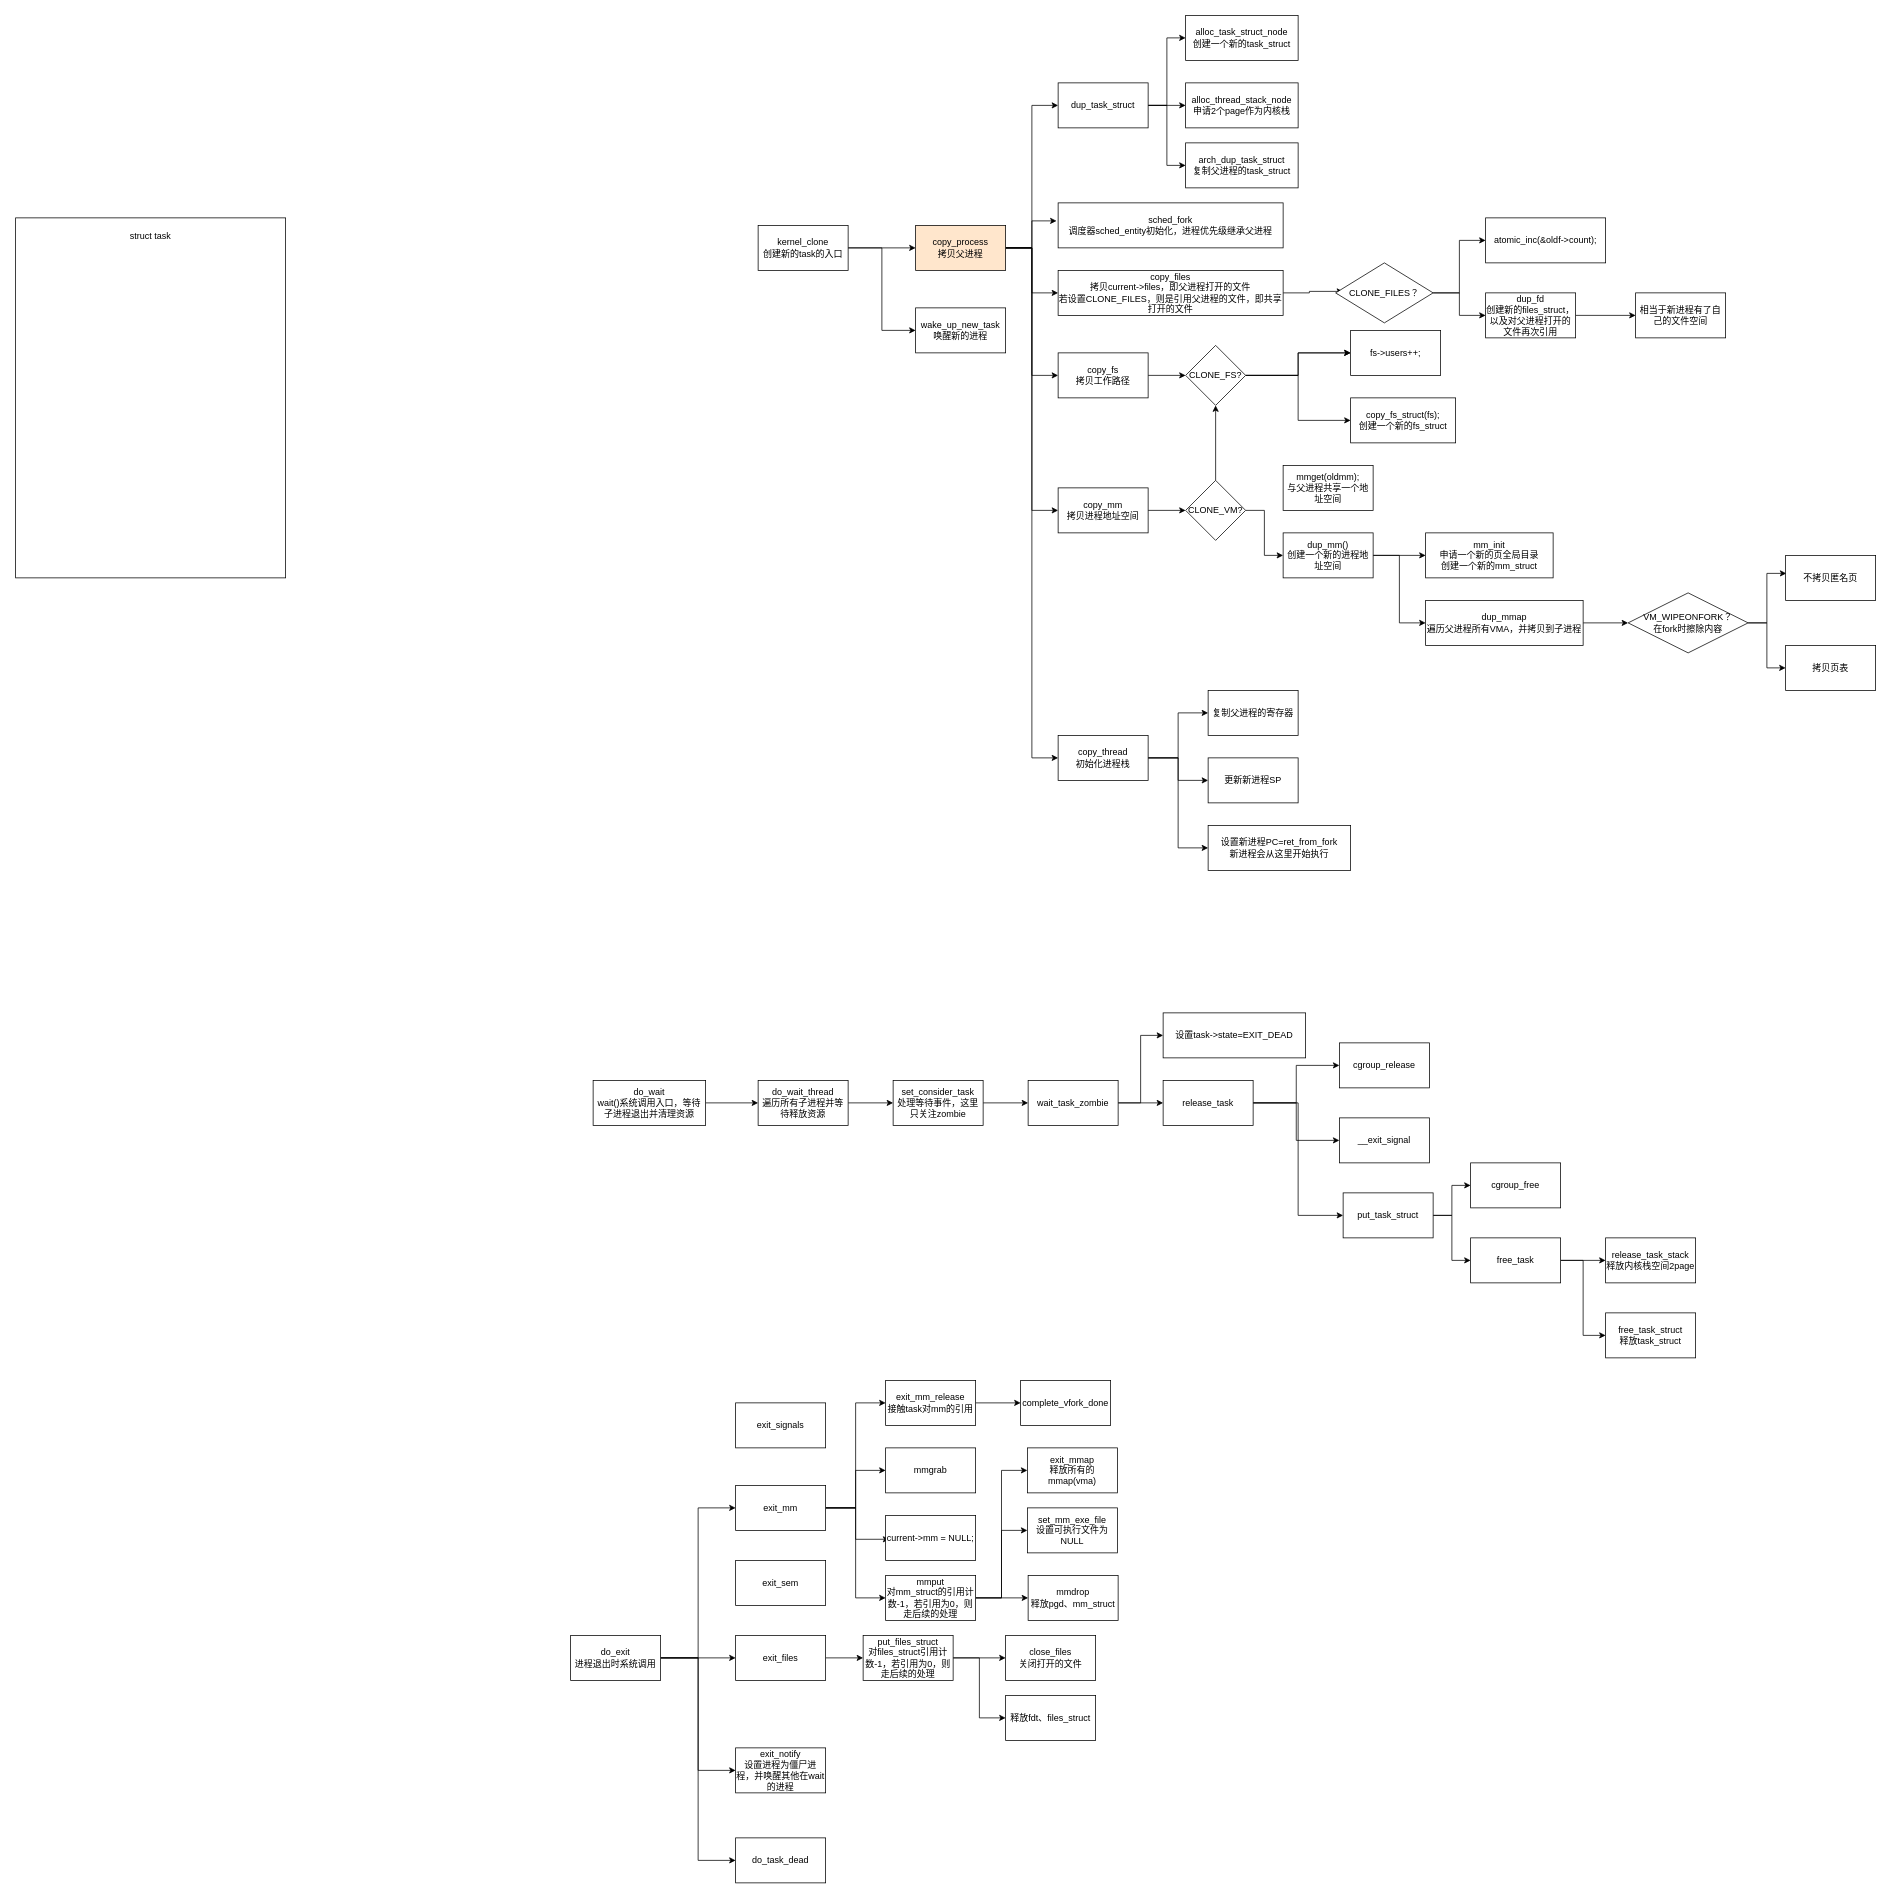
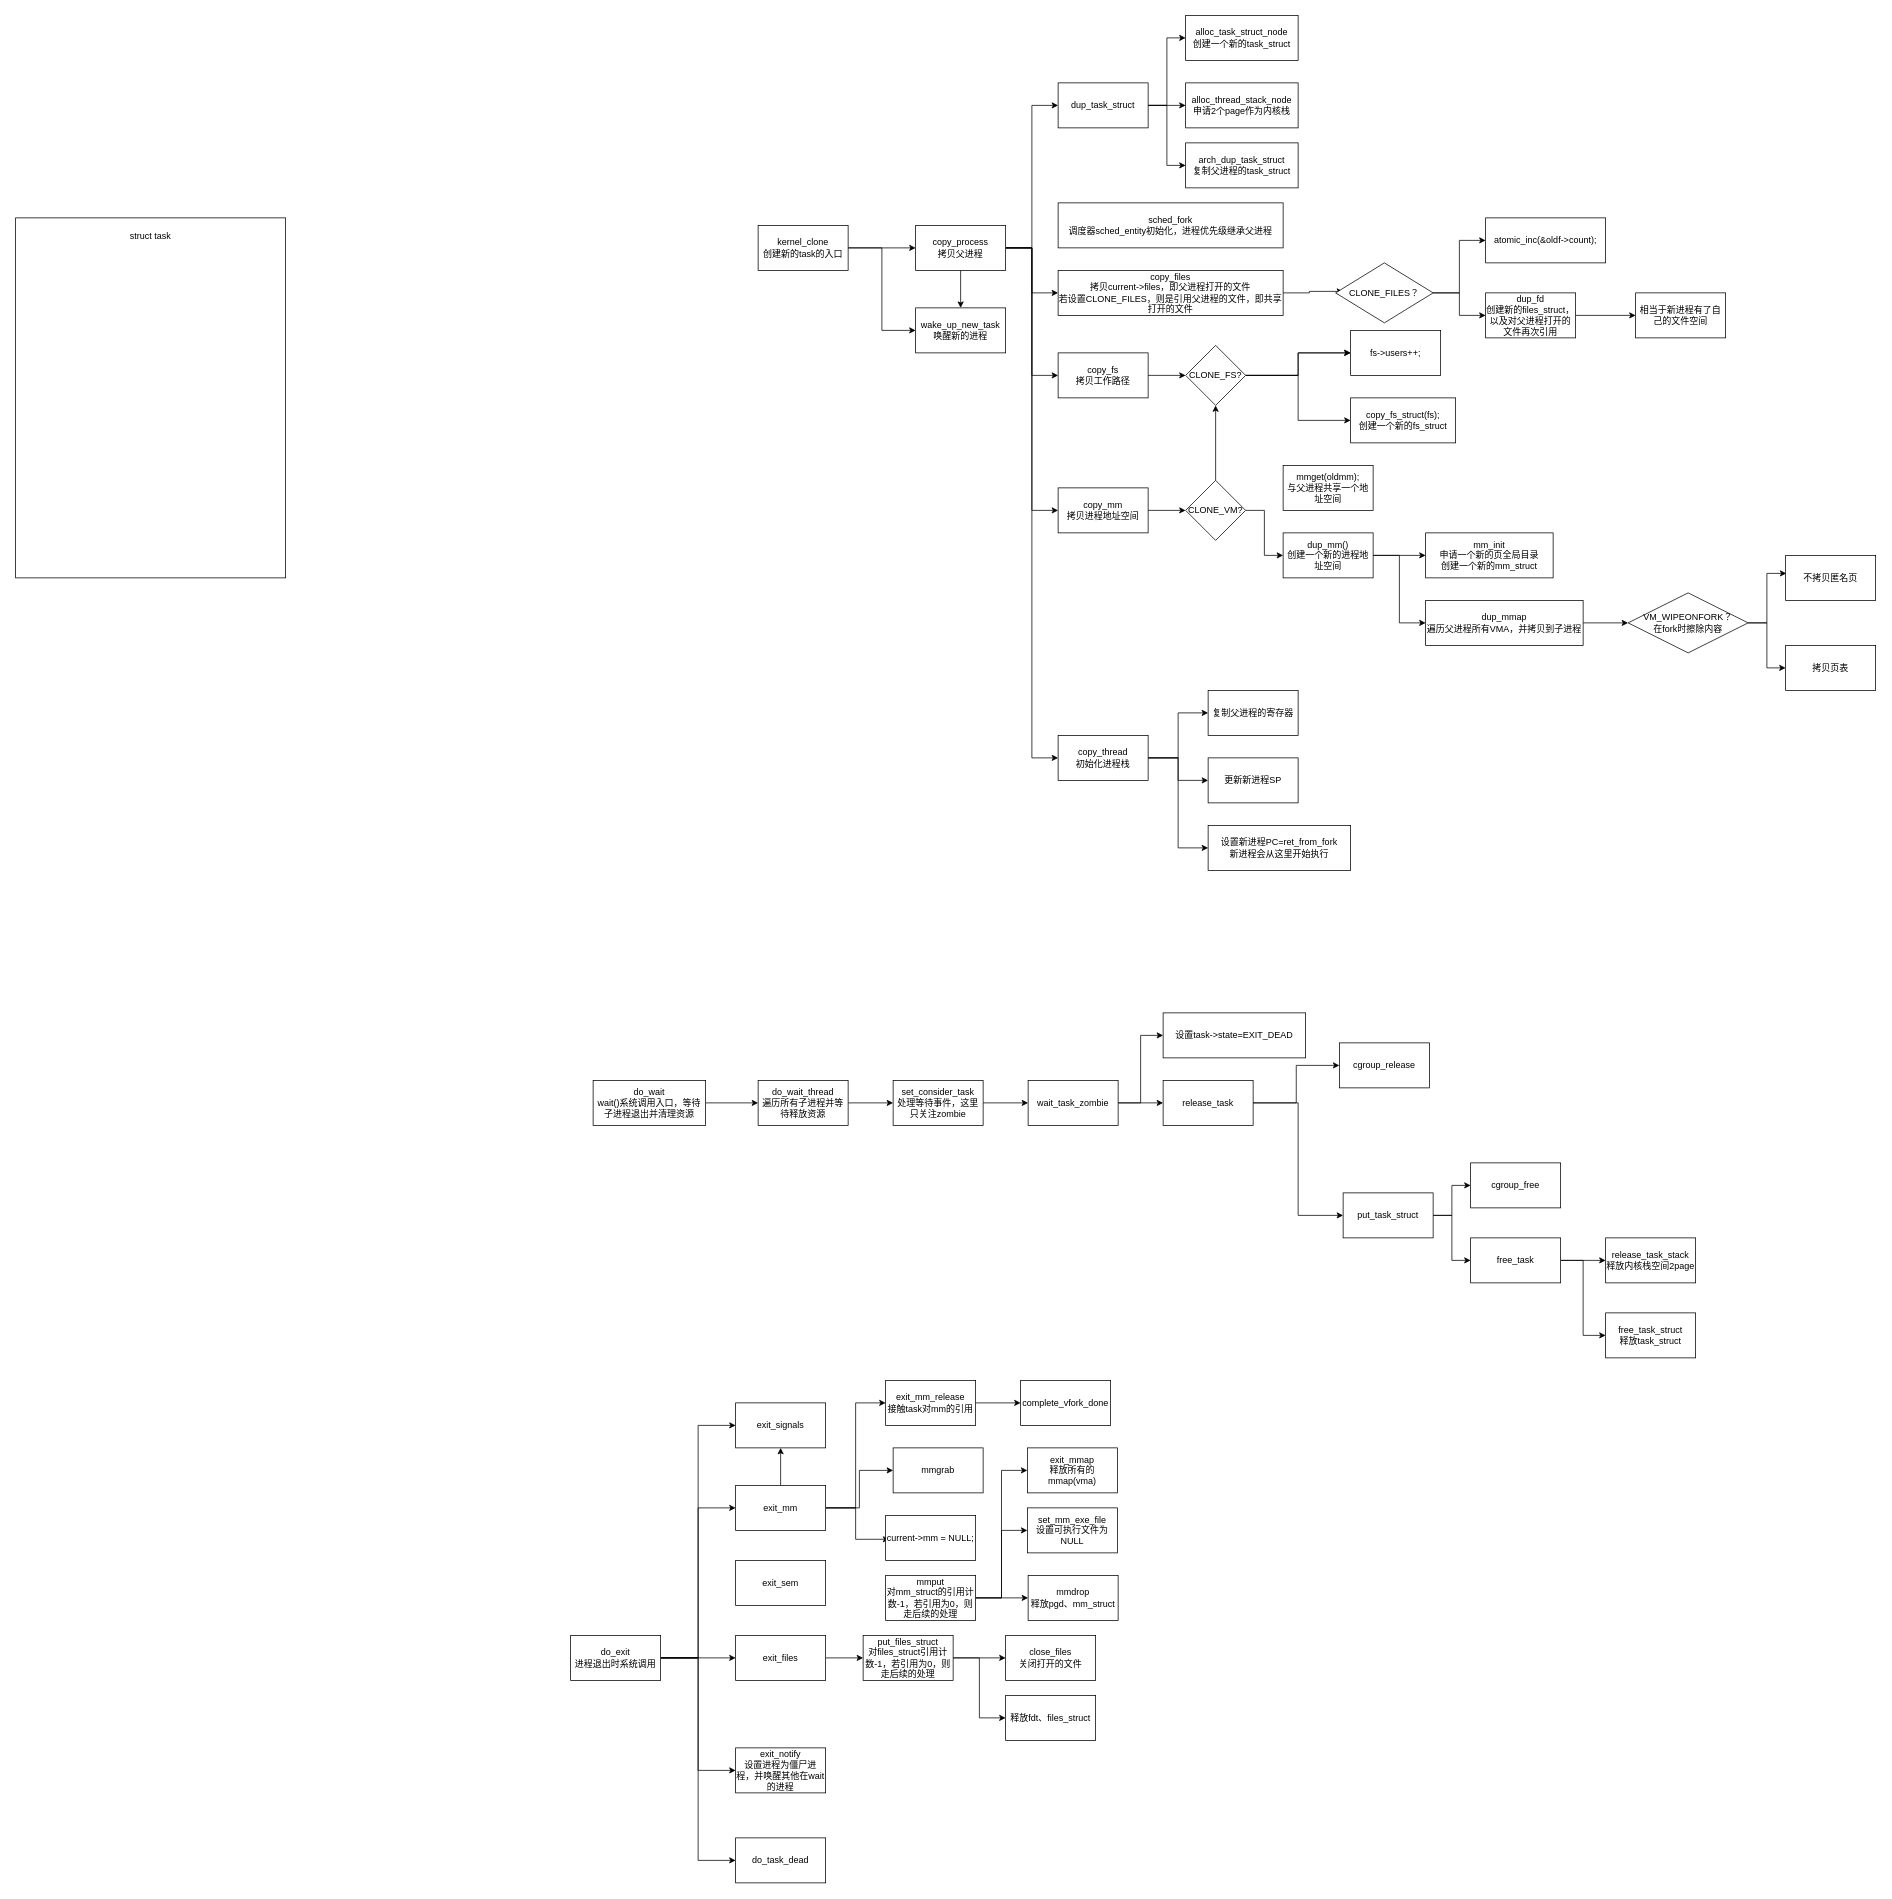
edge "copy_process 拷贝父进程" -> "sched_fork 调度器sched_entity初始化，进程优先级继承父进程": now "copy_process 拷贝父进程" -> "wake_up_new_task 唤醒新的进程"
node "copy_process 拷贝父进程": fillcolor #ffe6cc -> #ffffff
edge "release_task" -> "__exit_signal": removed
node "__exit_signal": removed
edge "do_exit 进程退出时系统调用" -> "exit_signals": added
node "mmgrab": moved (930, 1470) -> (938, 1470)
edge "exit_mm" -> "mmput 对mm_struct的引用计数-1，若引用为0，则走后续的处理": now "exit_mm" -> "exit_signals"
